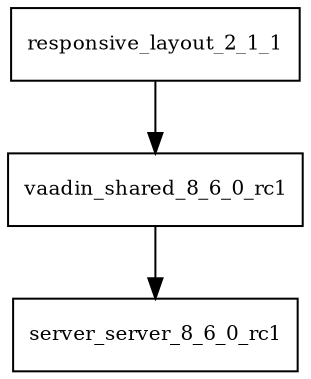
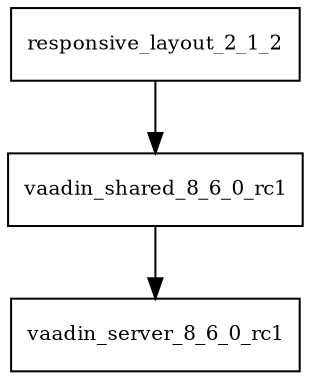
node "responsive_layout_2_1_1": label "responsive_layout_2_1_1" -> "responsive_layout_2_1_2"
node "server_server_8_6_0_rc1": label "server_server_8_6_0_rc1" -> "vaadin_server_8_6_0_rc1"
